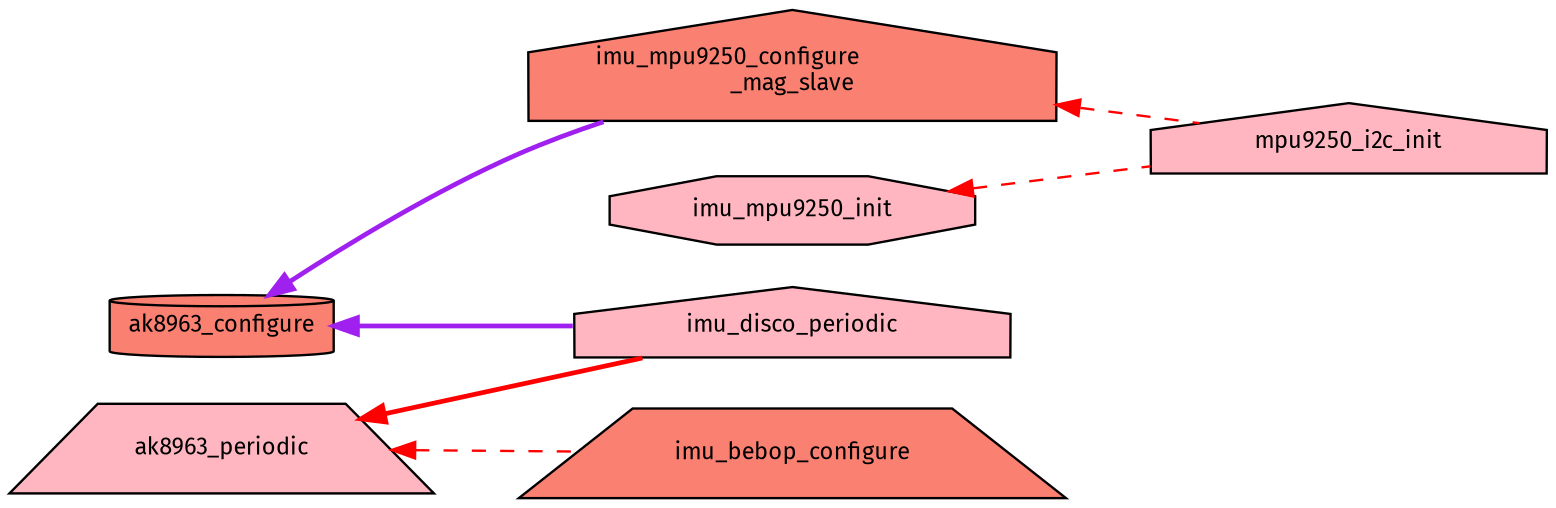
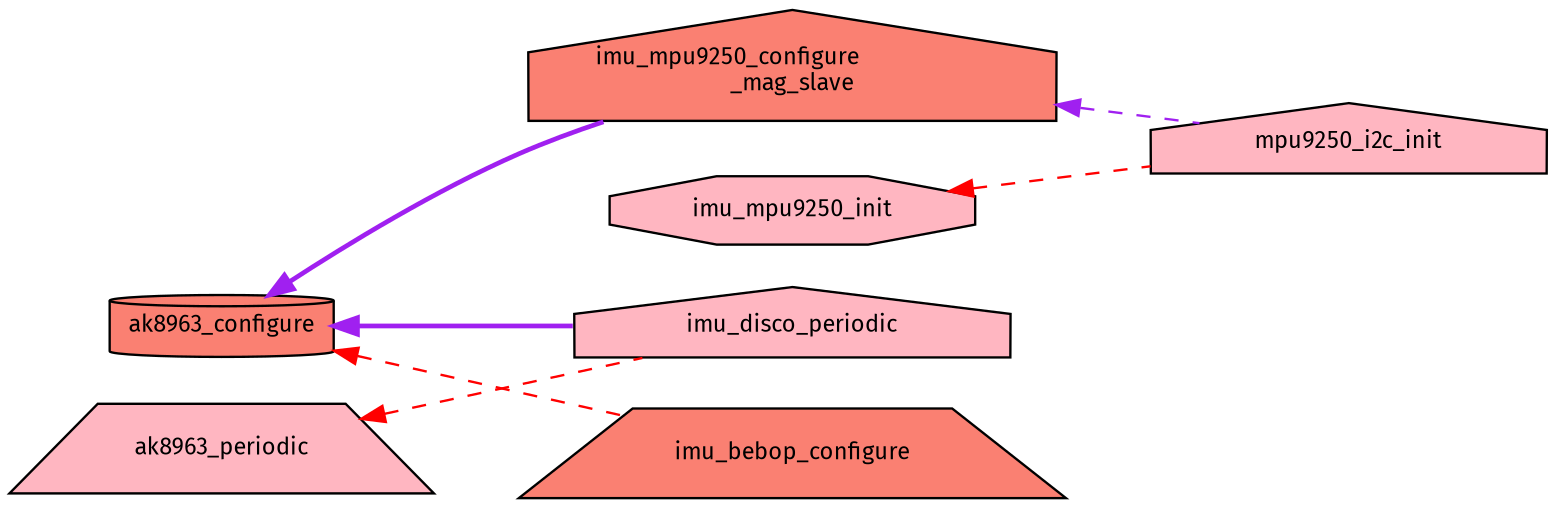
edge "mpu9250_i2c_init" -> "imu_mpu9250_configure _mag_slave": color red -> purple
edge "imu_disco_periodic" -> "ak8963_periodic": style bold -> dashed
edge "imu_bebop_configure" -> "ak8963_periodic": now "imu_bebop_configure" -> "ak8963_configure"
